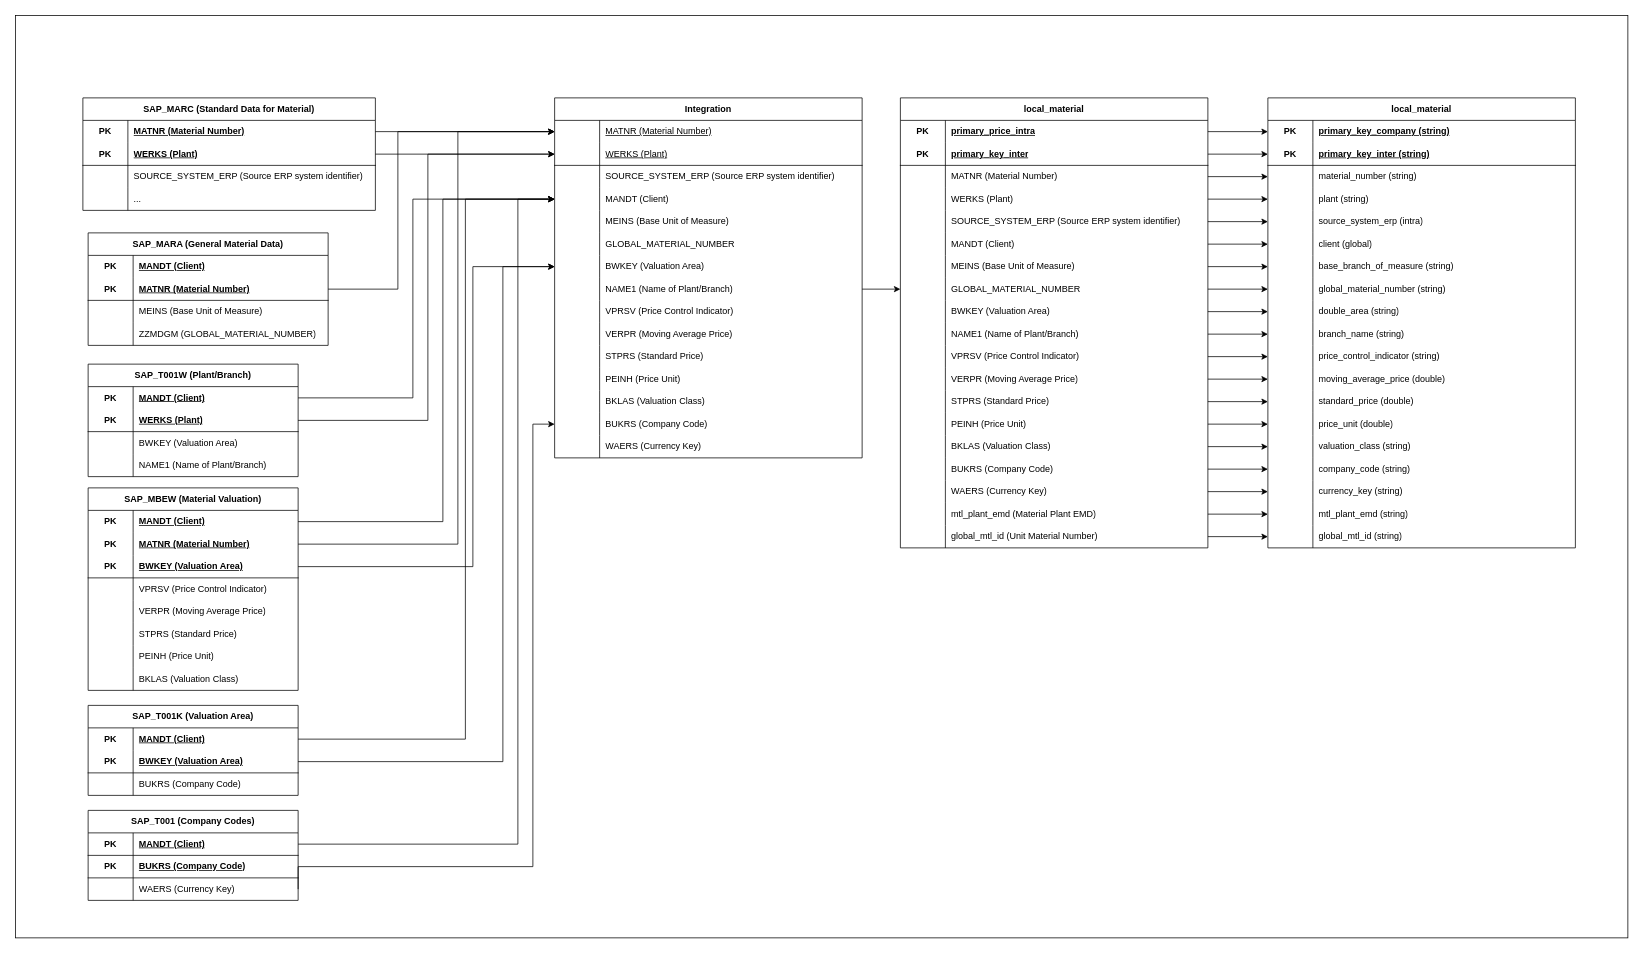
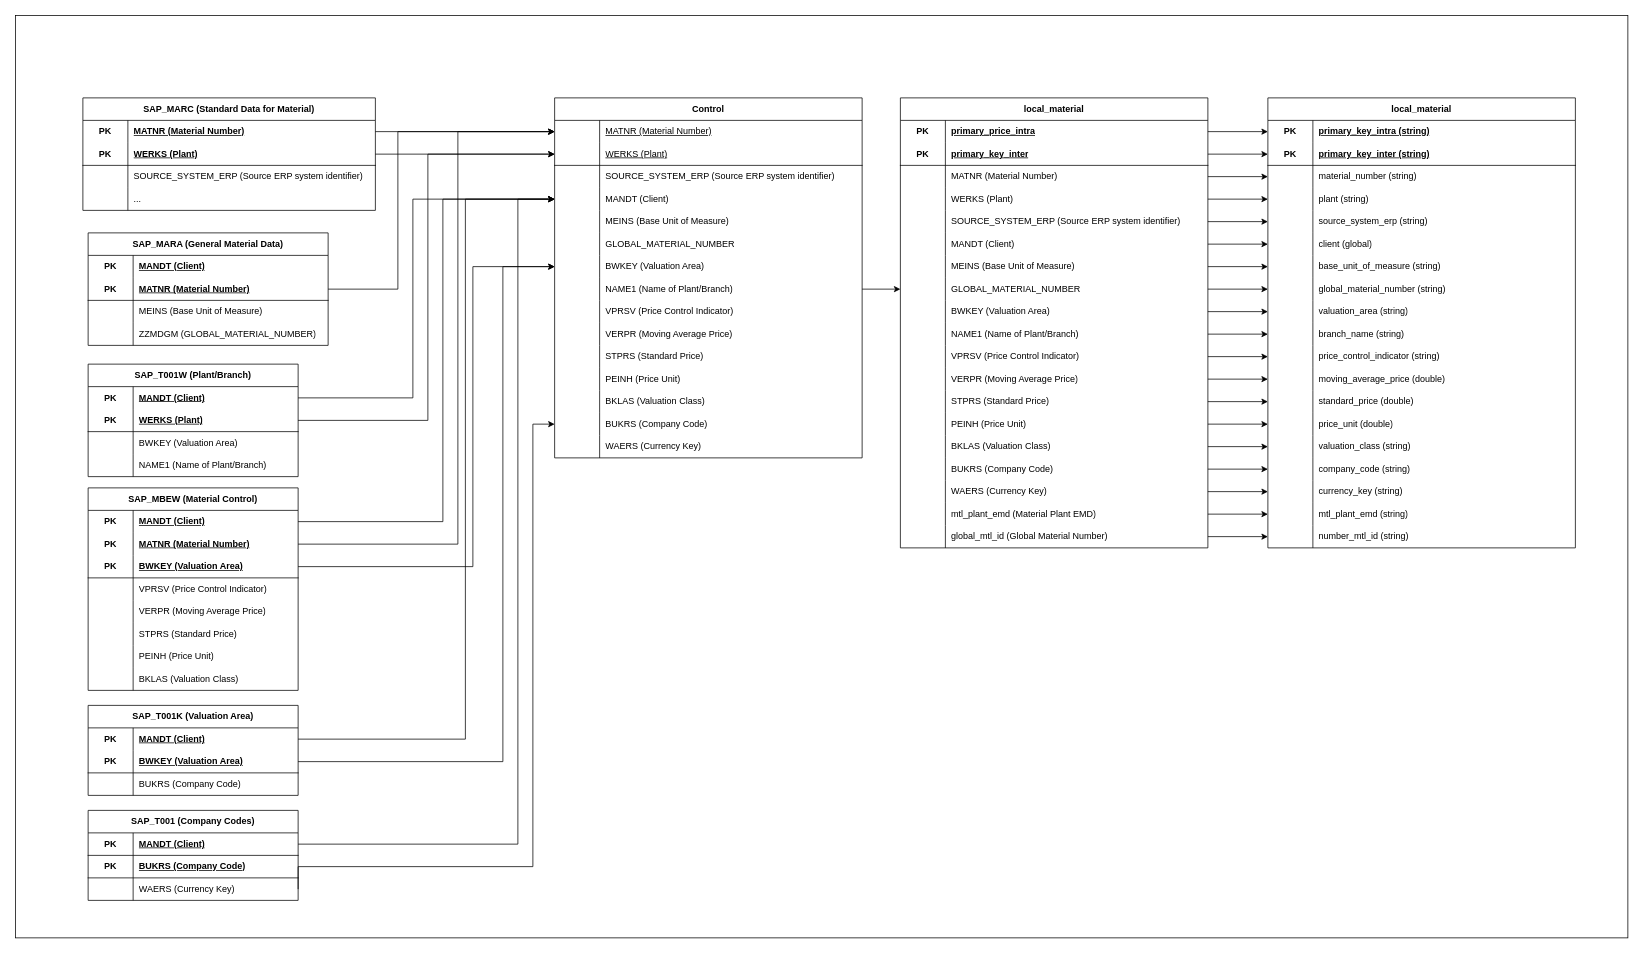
node "Integration": label "Integration" -> "Control"
node "primary_key_company (string)": label "primary_key_company (string)" -> "primary_key_intra (string)"
node "source_system_erp (intra)": label "source_system_erp (intra)" -> "source_system_erp (string)"
node "base_branch_of_measure (string)": label "base_branch_of_measure (string)" -> "base_unit_of_measure (string)"
node "double_area (string)": label "double_area (string)" -> "valuation_area (string)"
node "SAP_MBEW (Material Valuation)": label "SAP_MBEW (Material Valuation)" -> "SAP_MBEW (Material Control)"
node "global_mtl_id (Unit Material Number)": label "global_mtl_id (Unit Material Number)" -> "global_mtl_id (Global Material Number)"
node "global_mtl_id (string)": label "global_mtl_id (string)" -> "number_mtl_id (string)"
